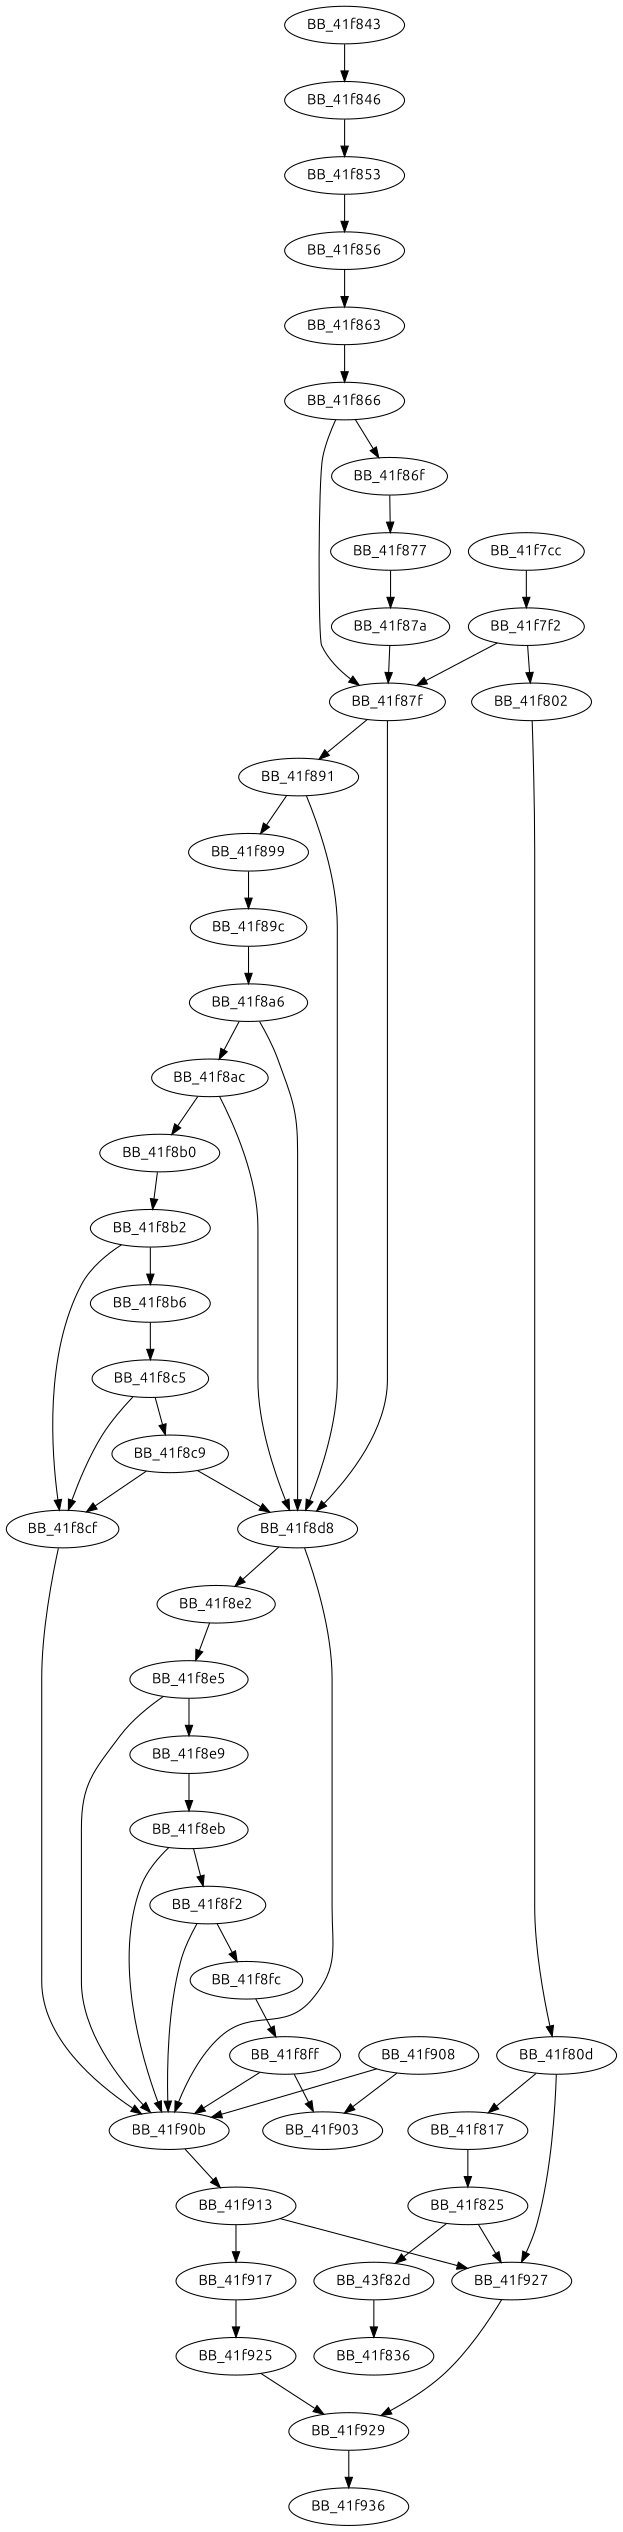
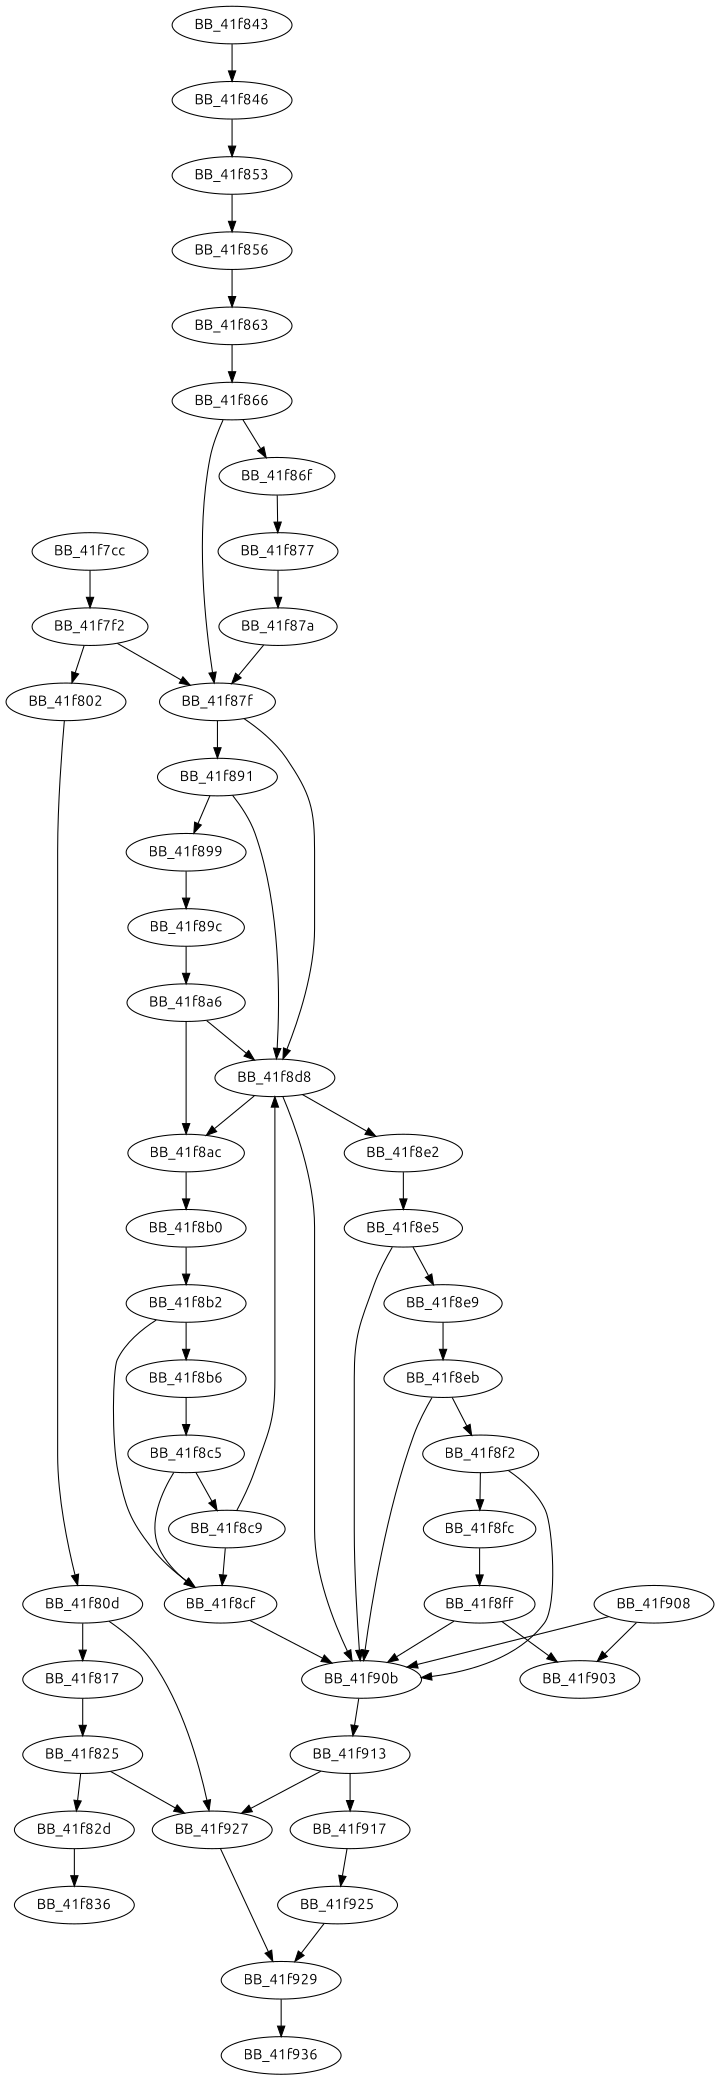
edge "BB_41f8ac" -> "BB_41f8d8": reversed
node "BB_43f82d": label "BB_43f82d" -> "BB_41f82d"
